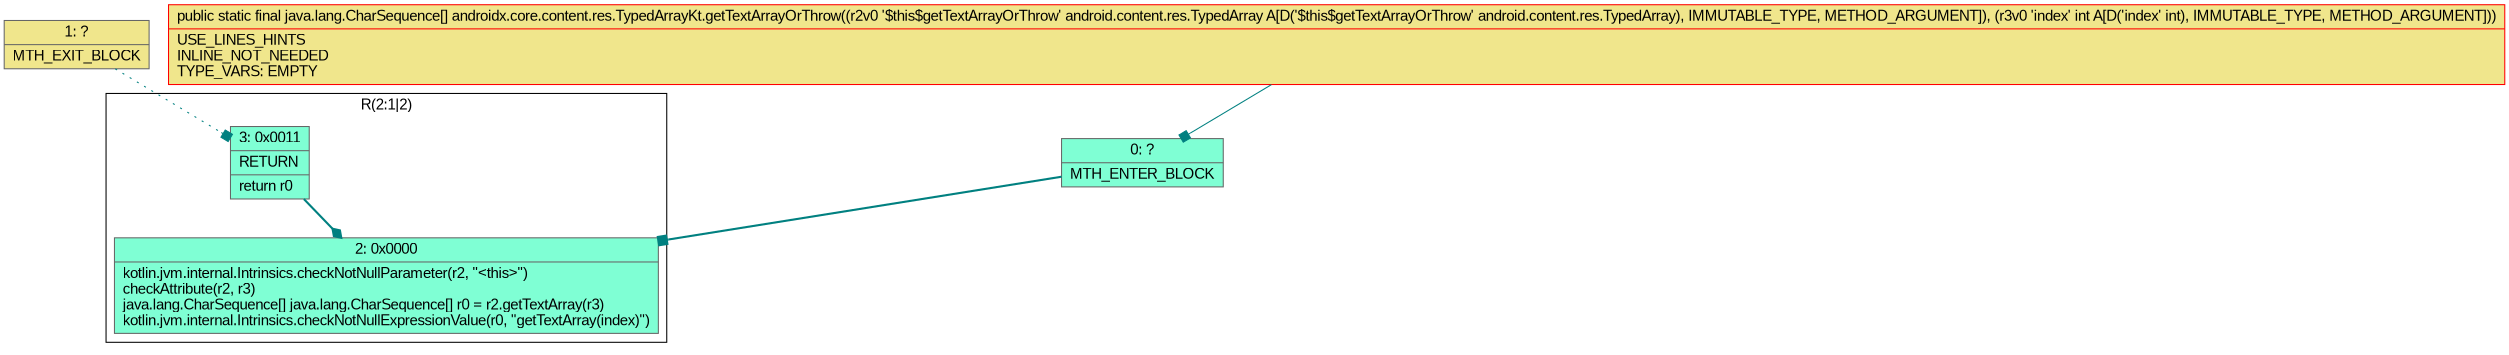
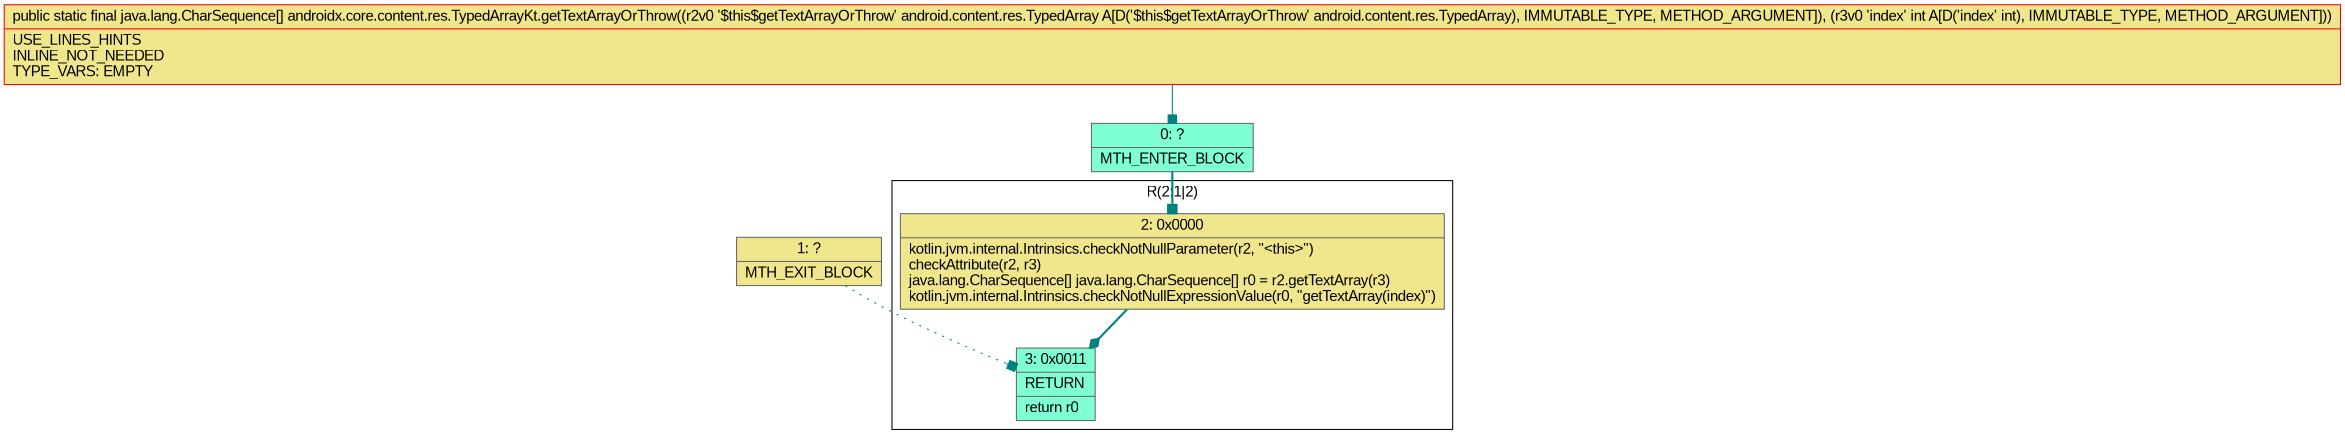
edge "3: 0x0011" -> "2: 0x0000": reversed
node "2: 0x0000": fillcolor aquamarine -> khaki
